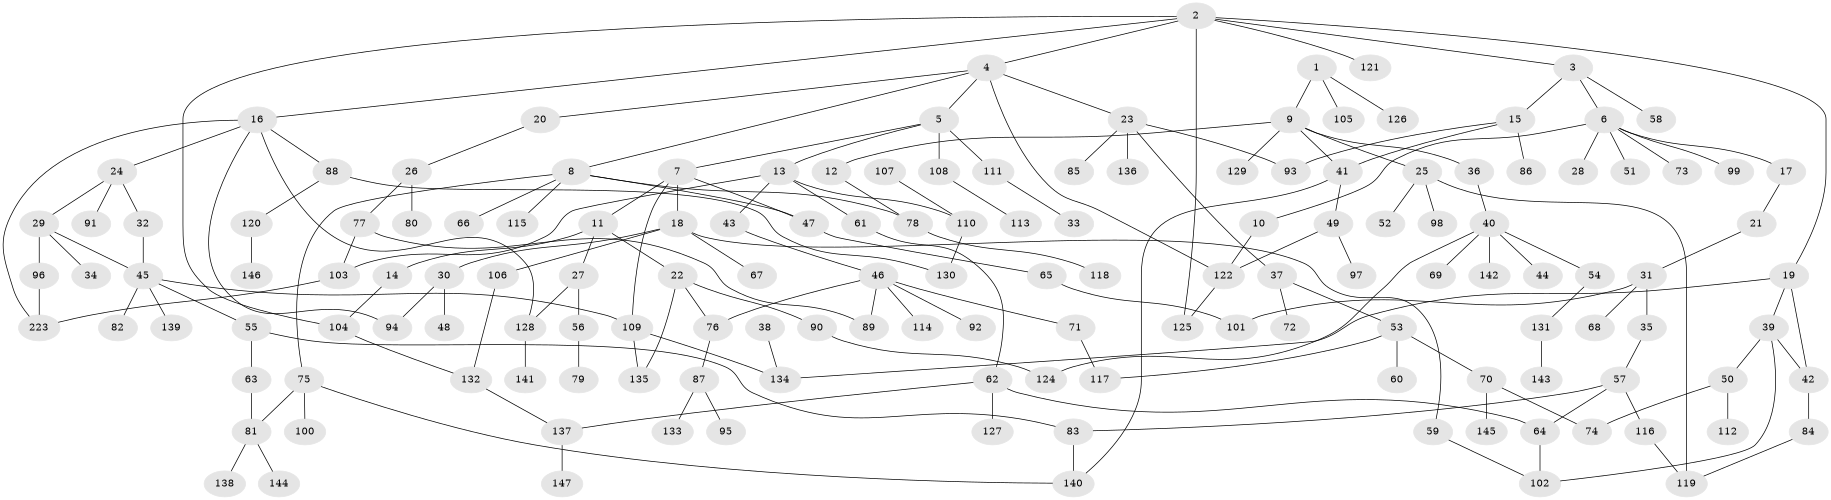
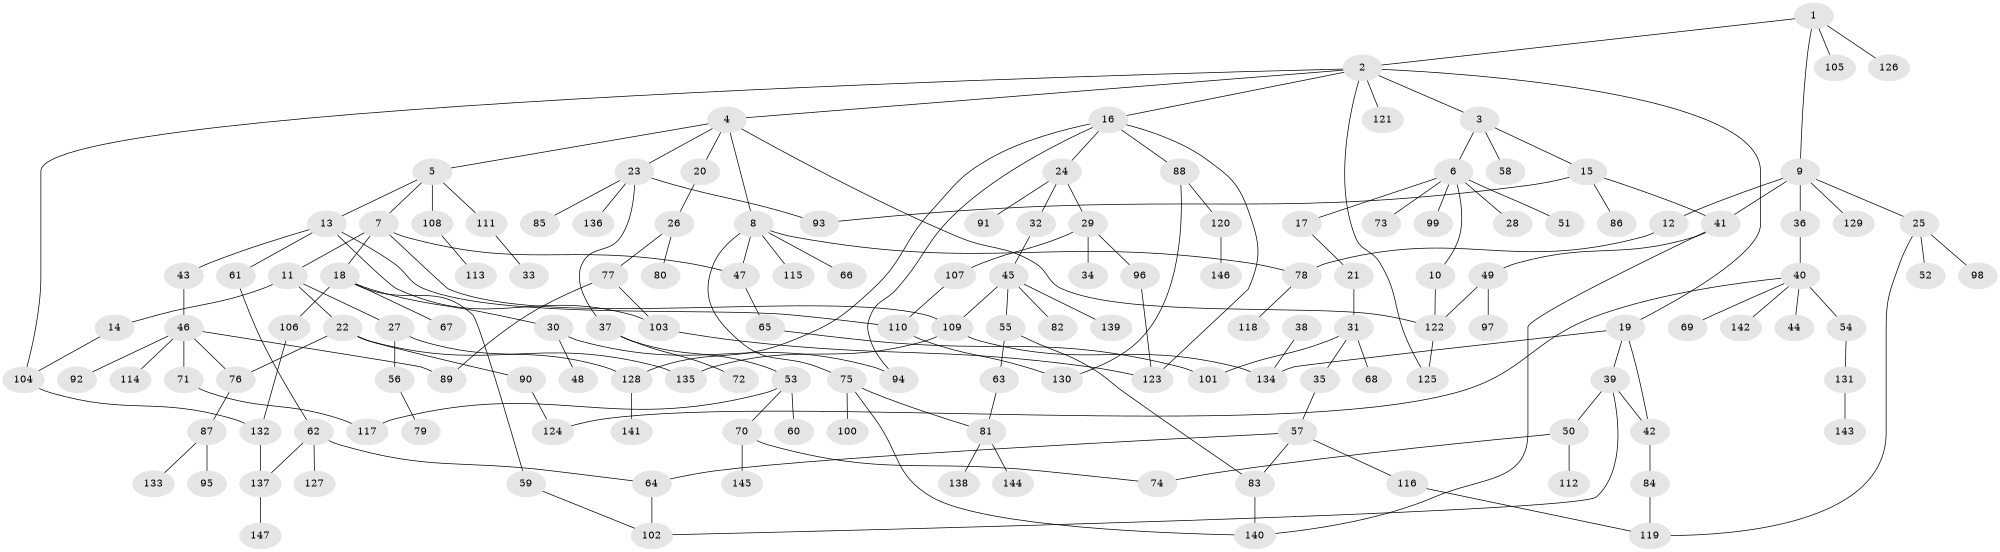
edge "1" -- "2": added
edge "29" -- "45": now "29" -- "107"
node "223": label "223" -> "123"
